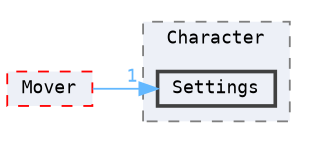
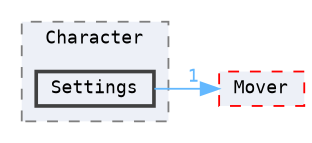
edge "Mover" -> "Settings": reversed
